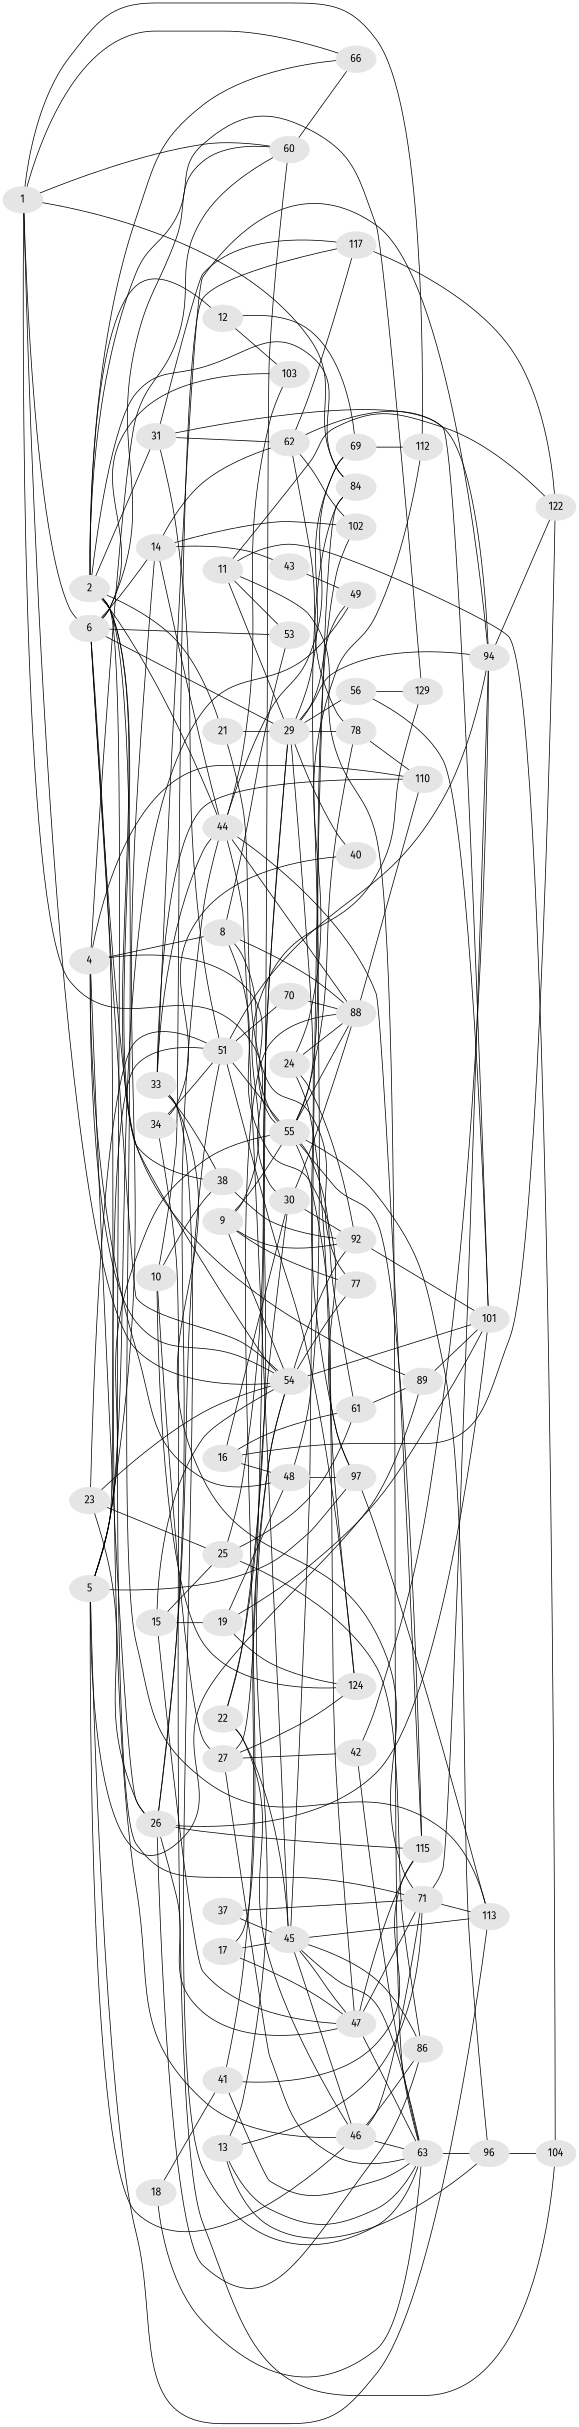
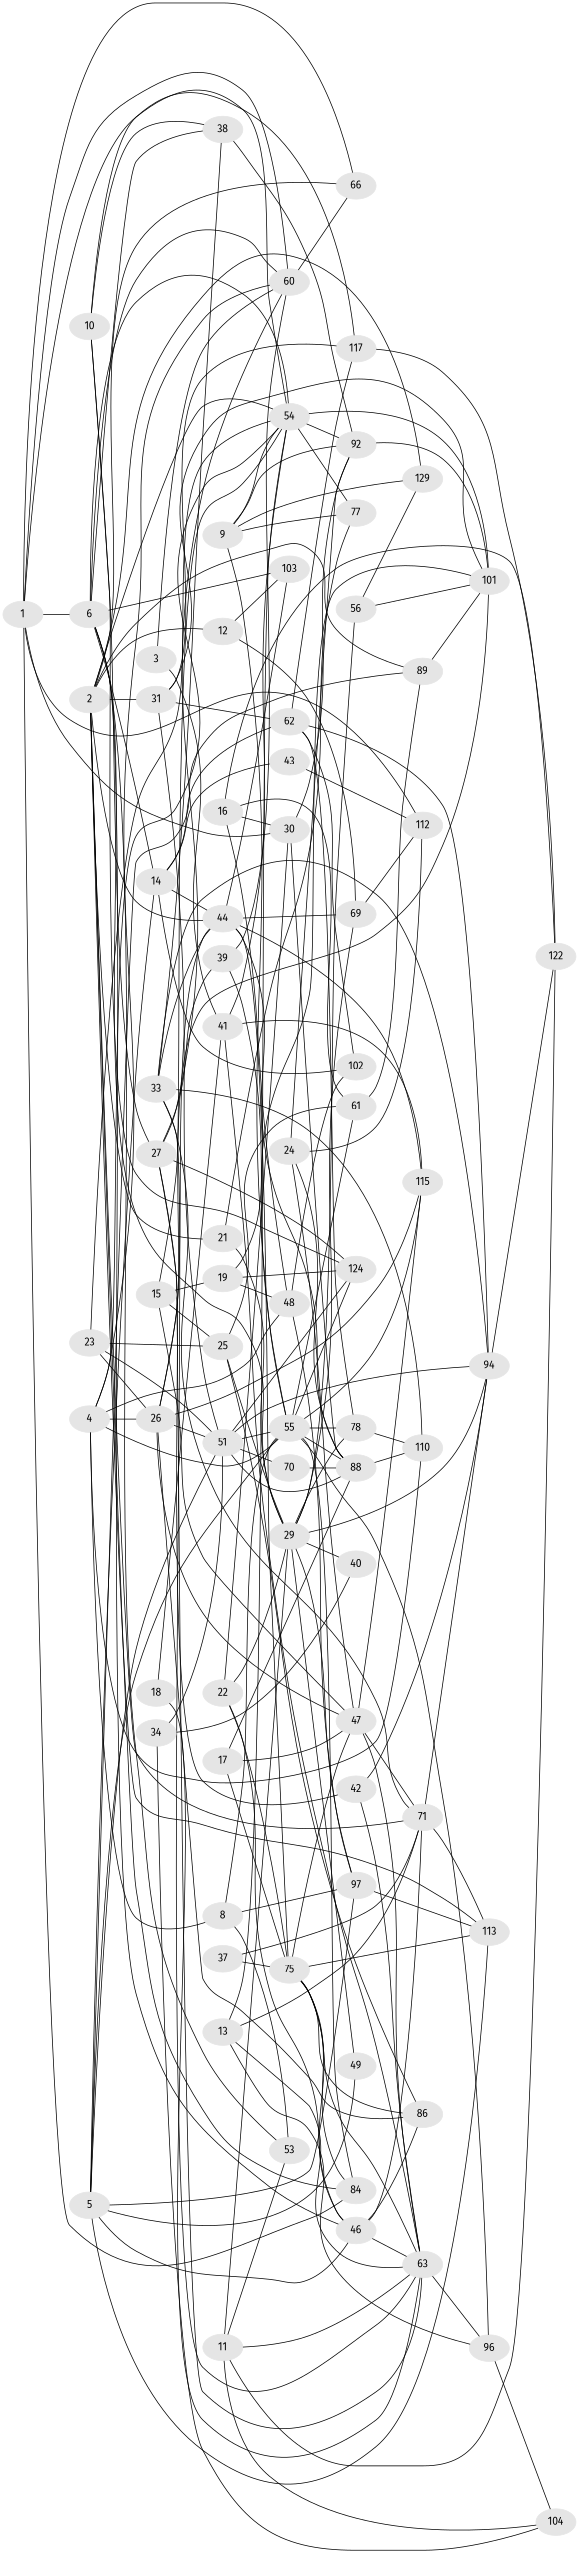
edge "43" -- "49": now "43" -- "112"
node "3": added
node "39": added
edge "8" -- "88": now "51" -- "88"
node "45": label "45" -> "75"
